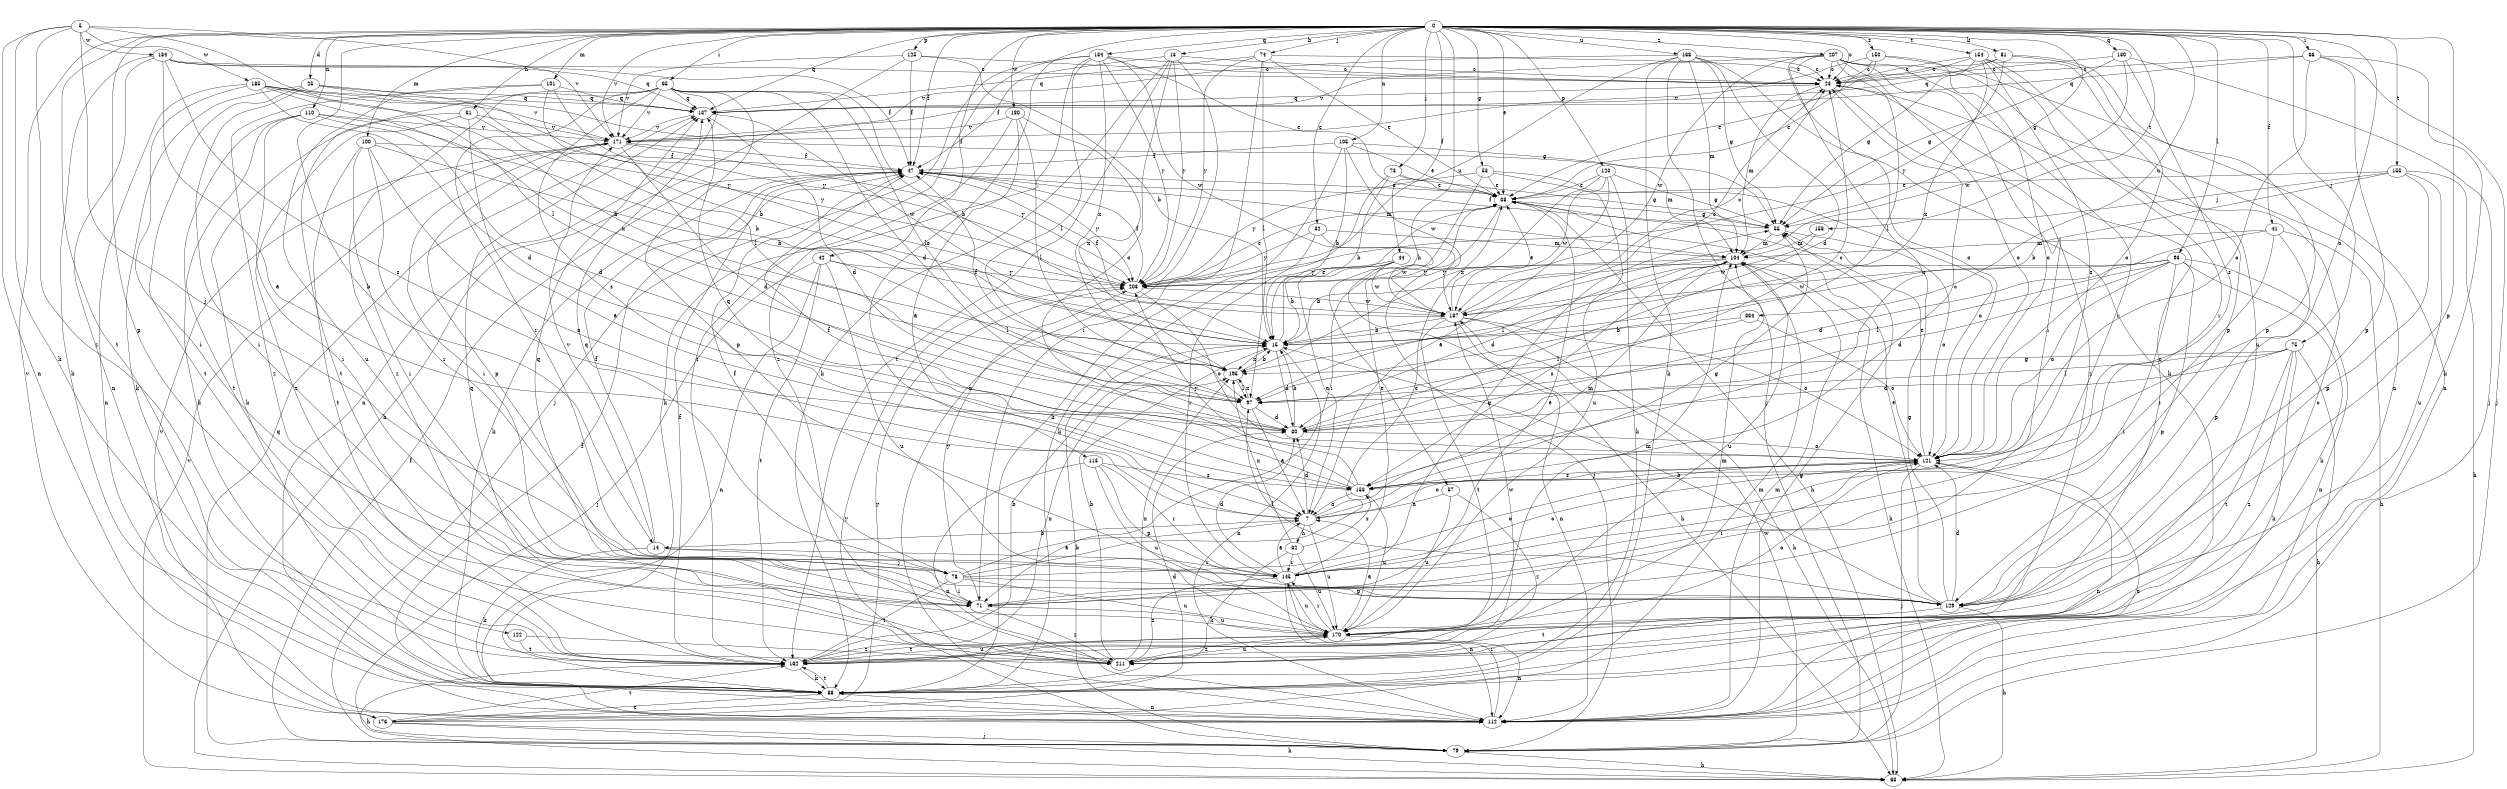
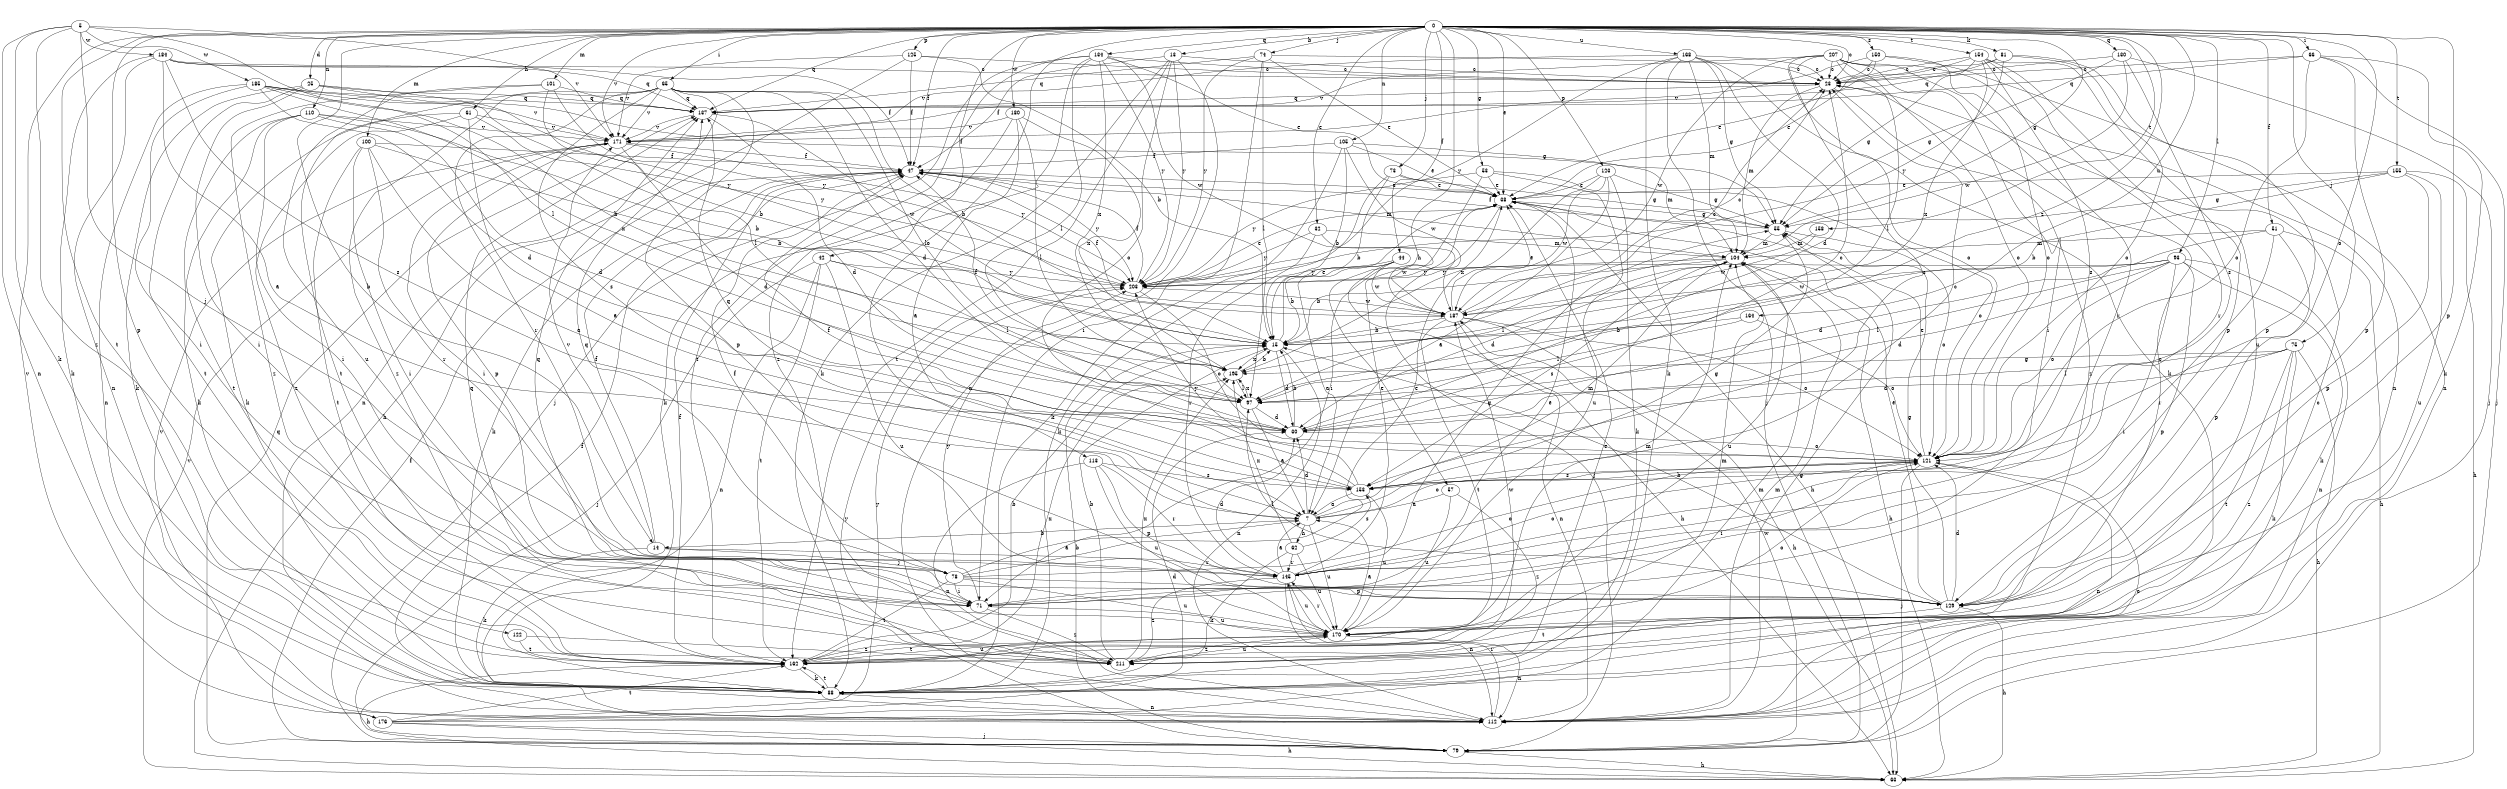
edge "0" -> "207": now "0" -> "97"
edge "168" -> "203": label "u" -> "y"
edge "155" -> "55": label "j" -> "g"
node "41": label "41" -> "51"
node "864": label "864" -> "164"
edge "88" -> "176": now "88" -> "38"
